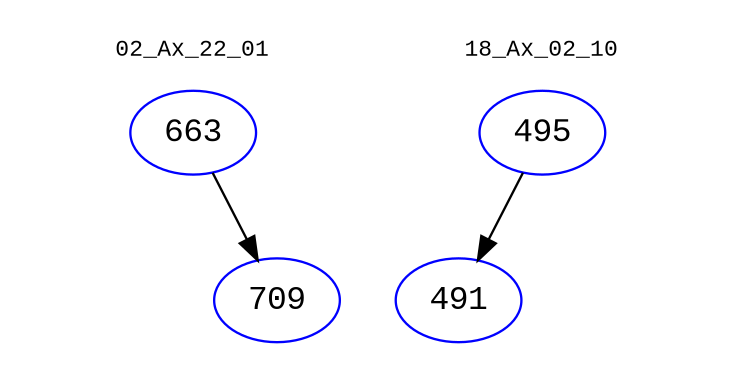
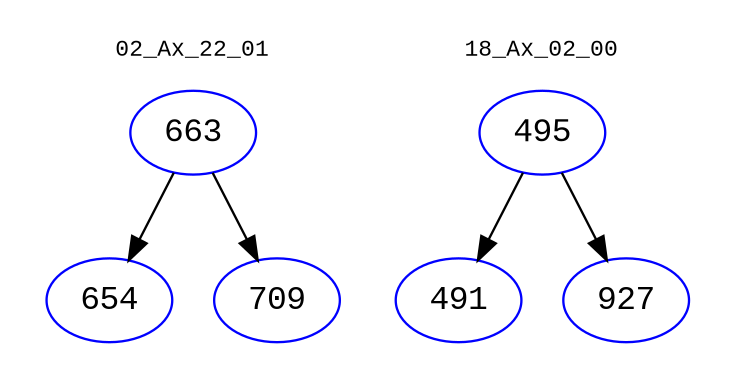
cluster "18_Ax_02_10": label "18_Ax_02_10" -> "18_Ax_02_00"
node "654": added
node "927": added
